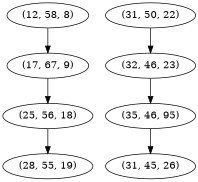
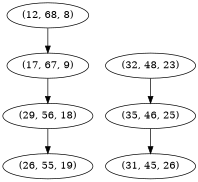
node "(12, 58, 8)": label "(12, 58, 8)" -> "(12, 68, 8)"
node "(31, 50, 22)": removed
node "(32, 46, 23)": label "(32, 46, 23)" -> "(32, 48, 23)"
node "(25, 56, 18)": label "(25, 56, 18)" -> "(29, 56, 18)"
node "(35, 46, 95)": label "(35, 46, 95)" -> "(35, 46, 25)"
node "(28, 55, 19)": label "(28, 55, 19)" -> "(26, 55, 19)"
